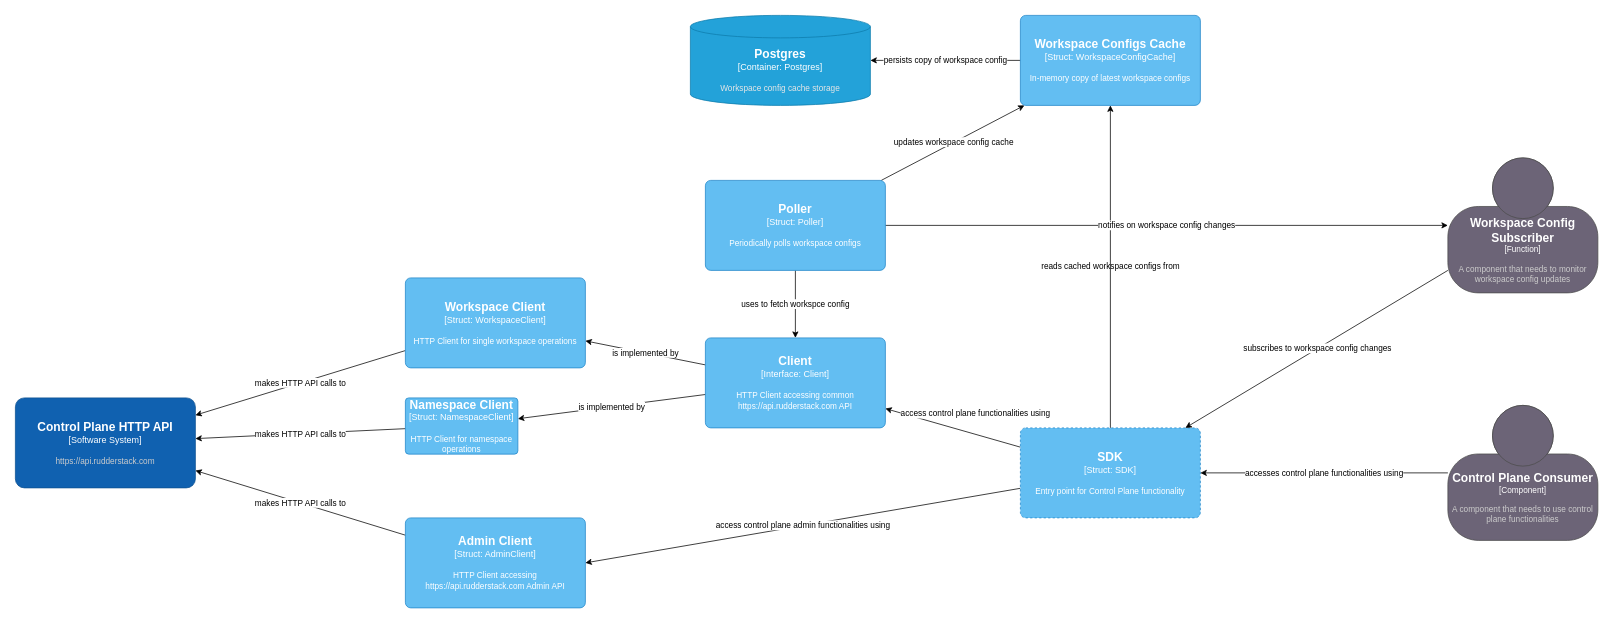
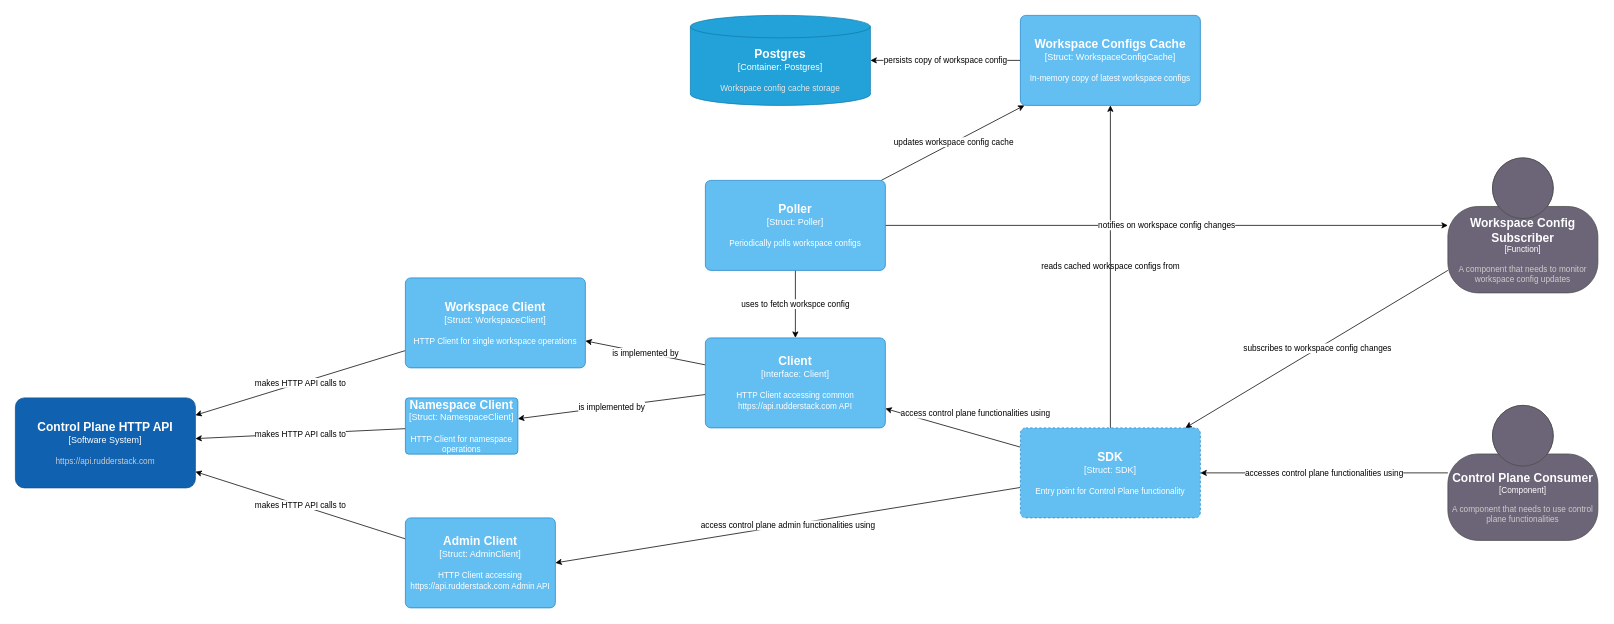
node "Admin Client [Struct: AdminClient] HTTP Client accessing https://api.rudderstack.com Admin API": size 180x90 -> 150x90
